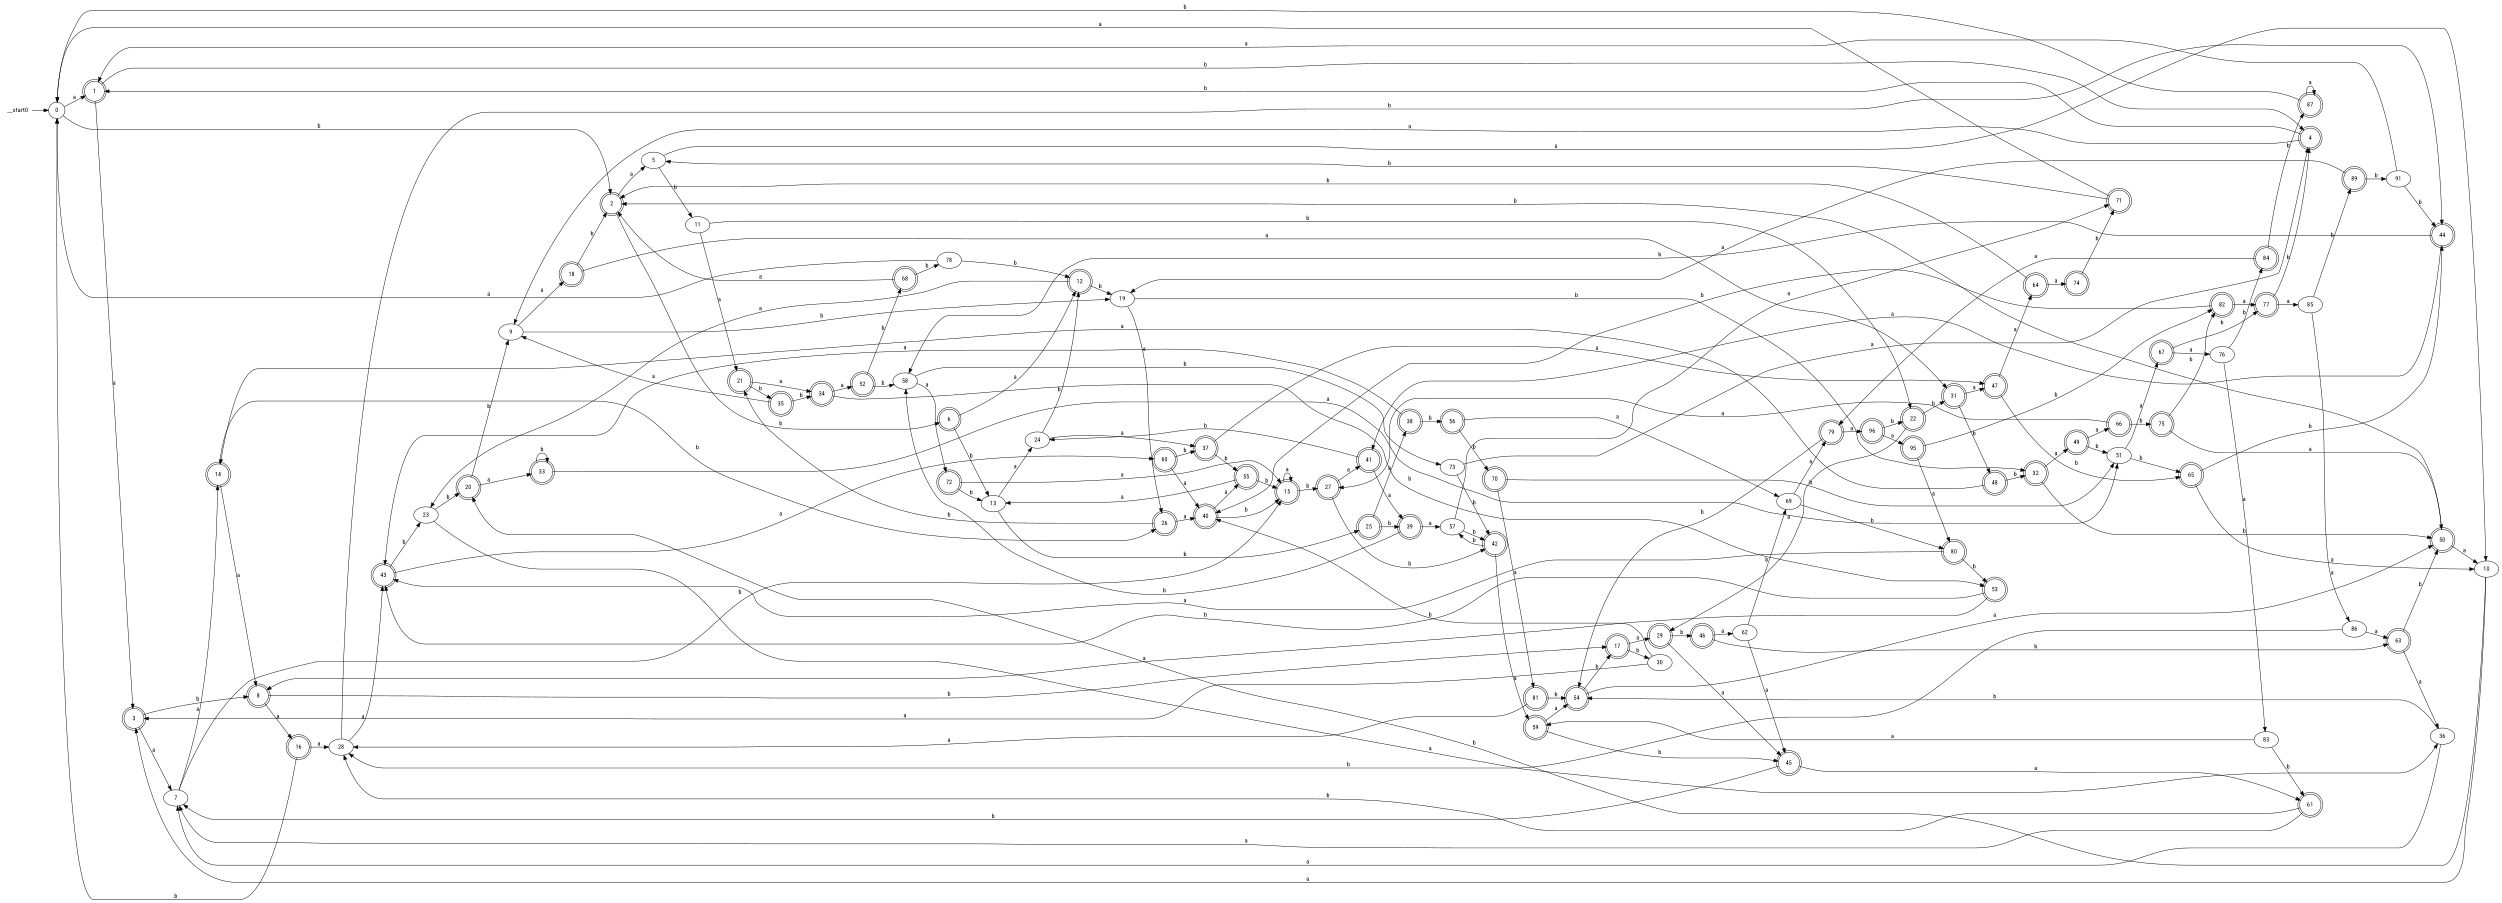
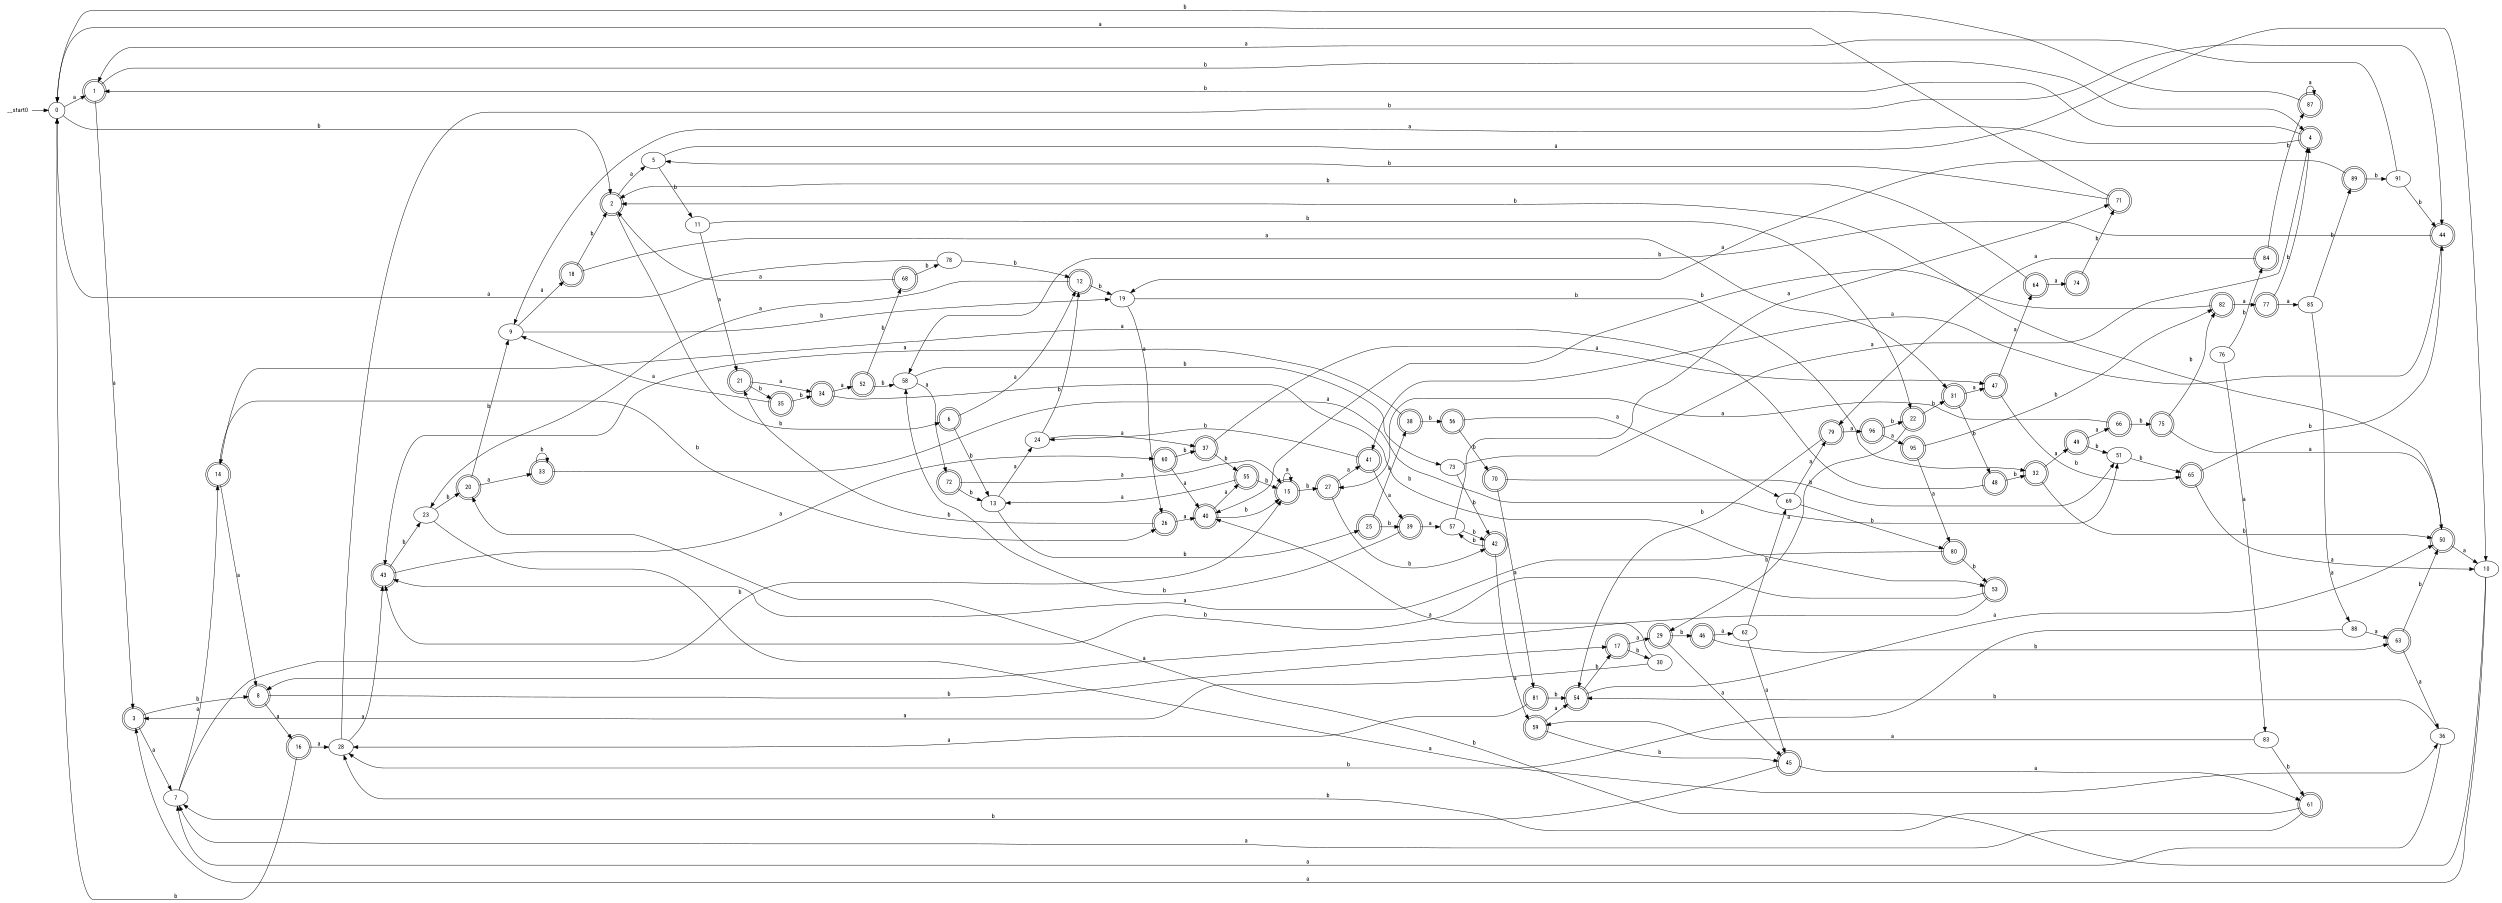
node "67": removed
edge "30" -> "40": label "b" -> "a"
node "86": label "86" -> "88"
